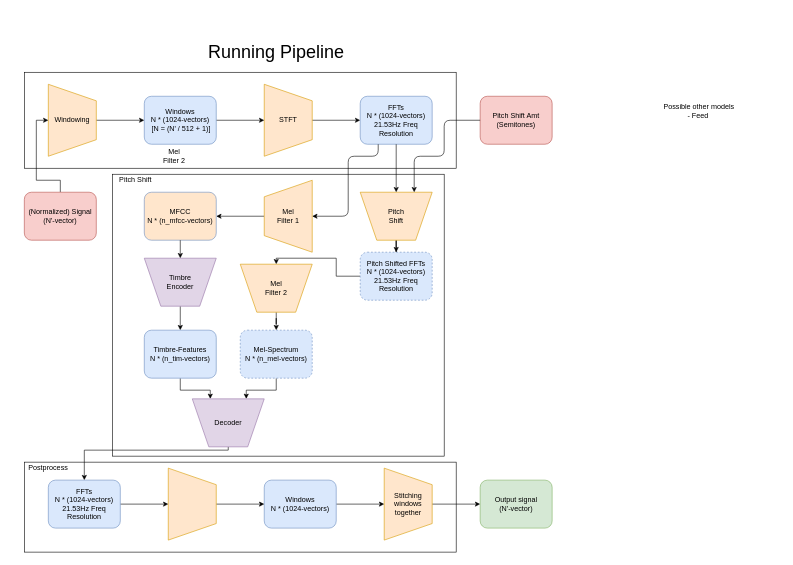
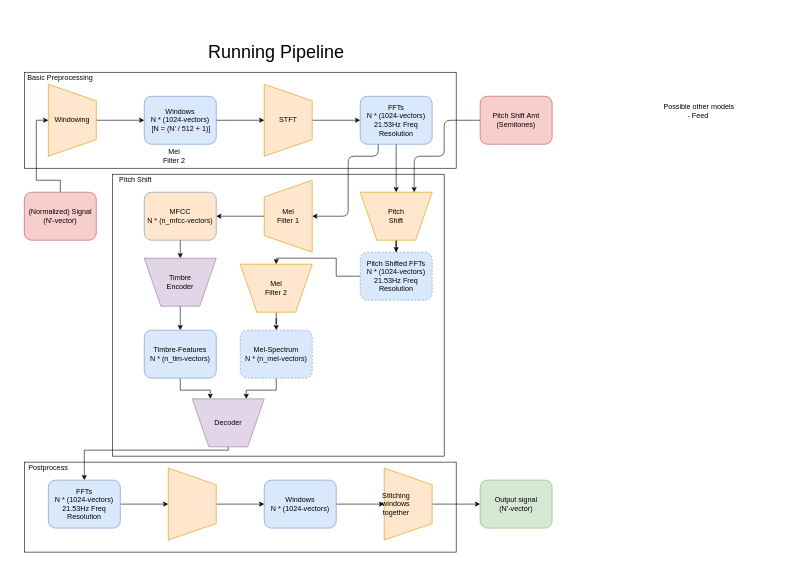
node "Basic Preprocessing": added
node "Stitching windows together": moved (408, 504) -> (396, 504)
